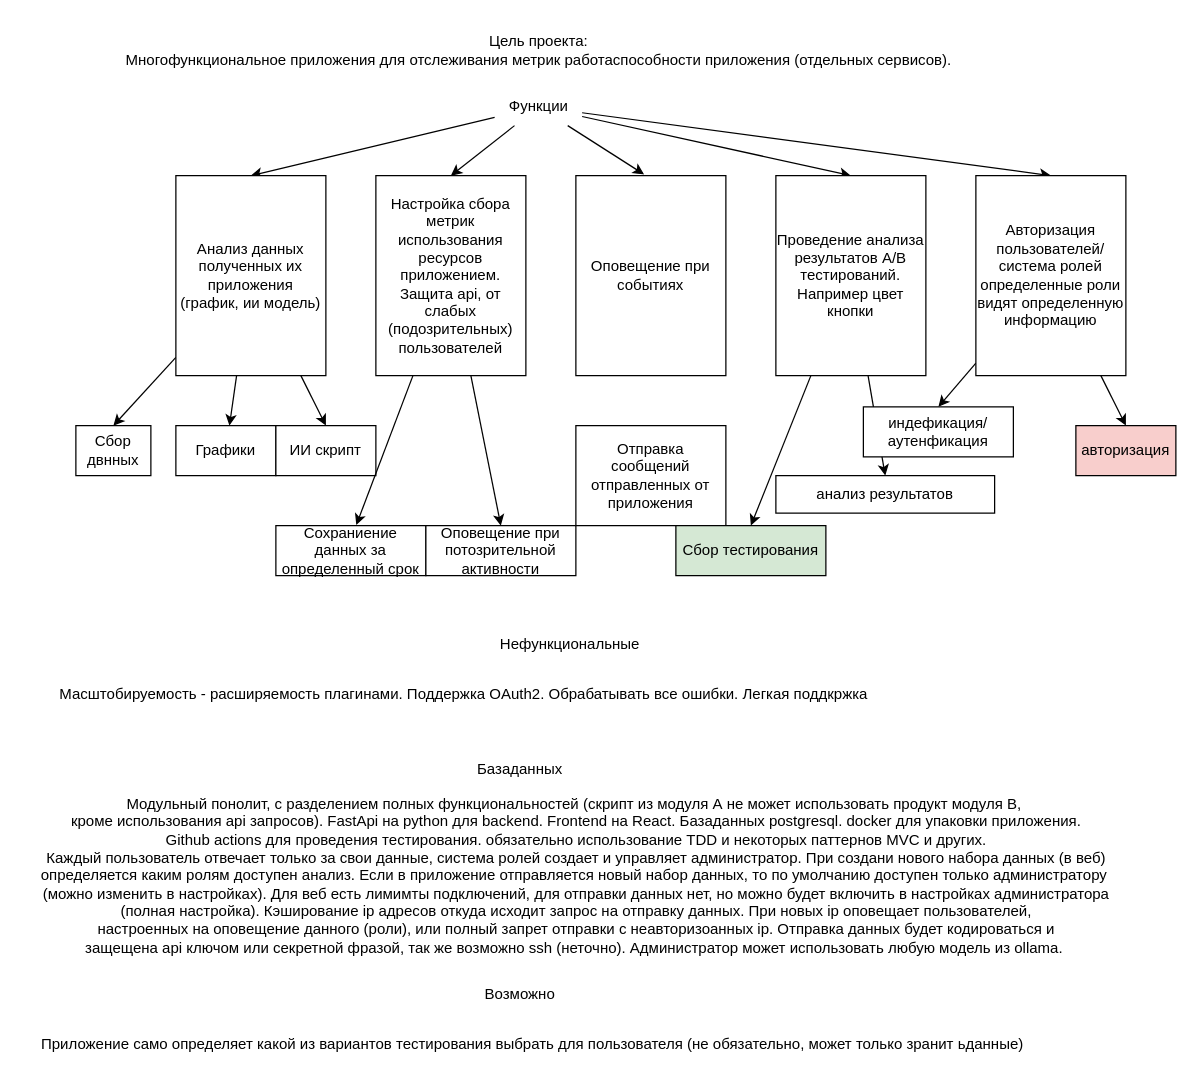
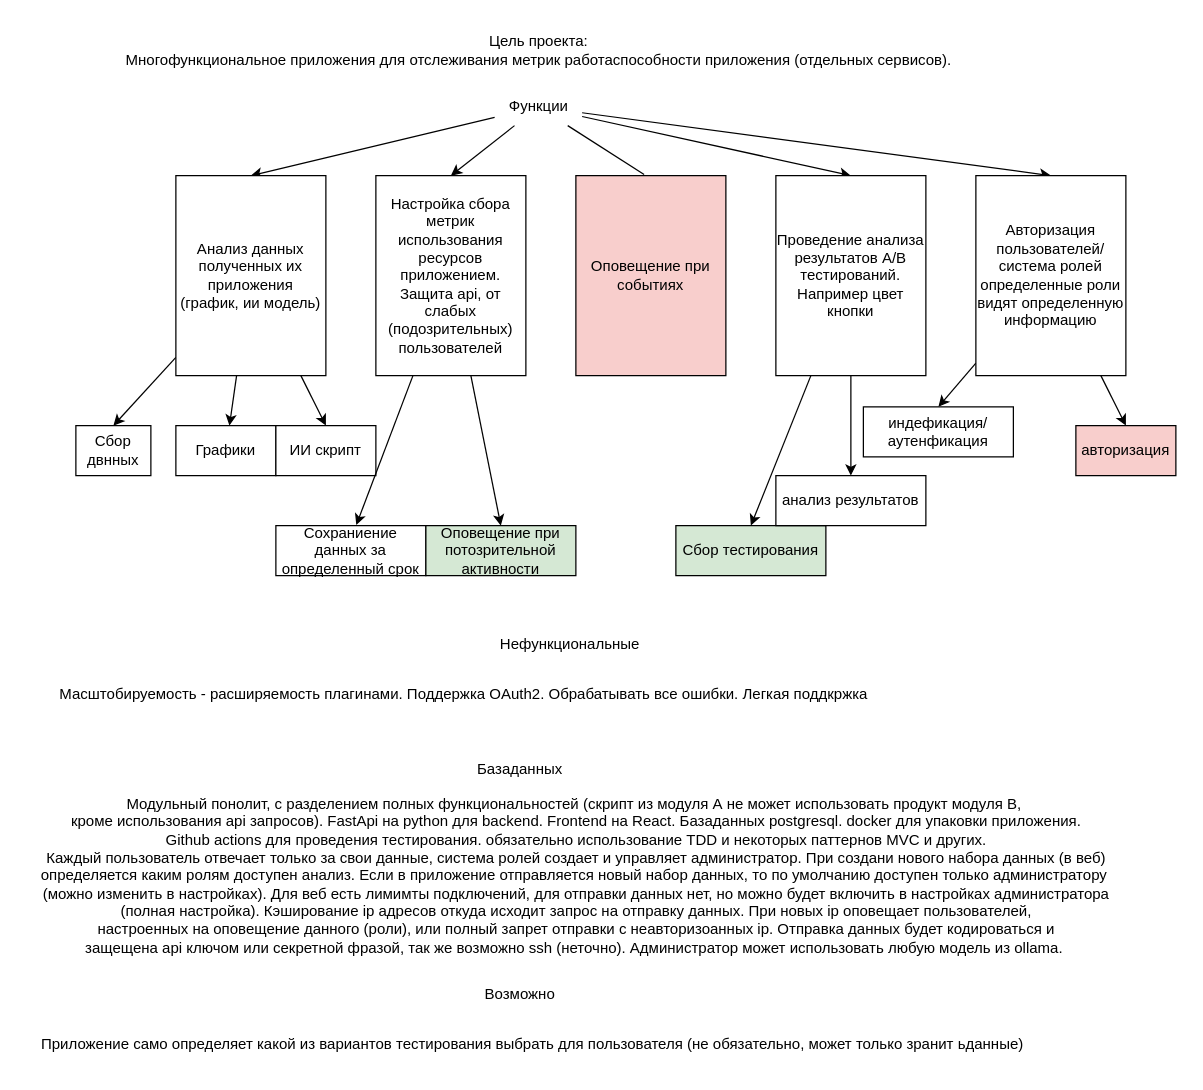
edge "Функции" -> "Оповещение при событиях": arrowhead classic -> none
node "Оповещение при событиях": fillcolor #ffffff -> #f8cecc
node "Отправка сообщений отправленных от приложения": removed
node "анализ результатов": size 219x38 -> 150x50
node "Оповещение при потозрительной активности": fillcolor #ffffff -> #d5e8d4
